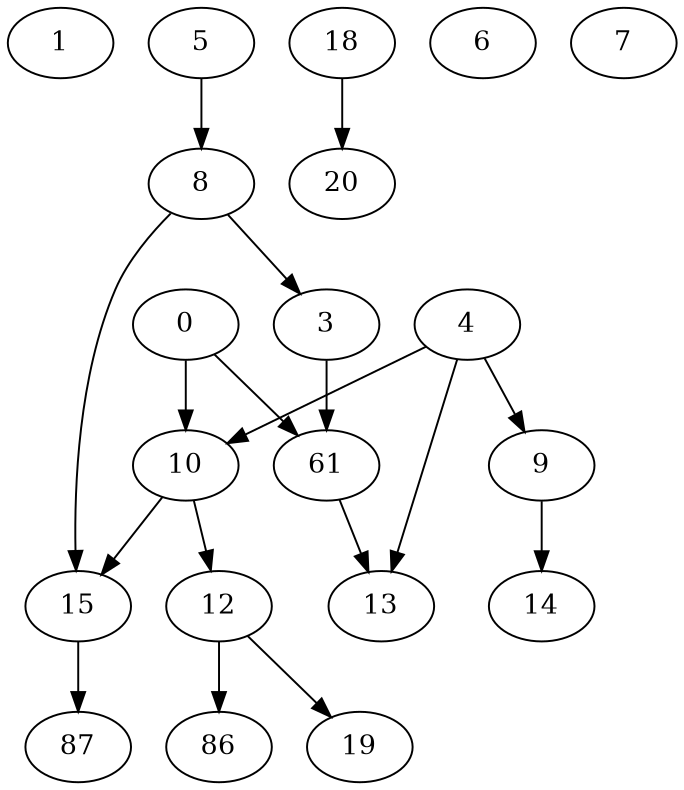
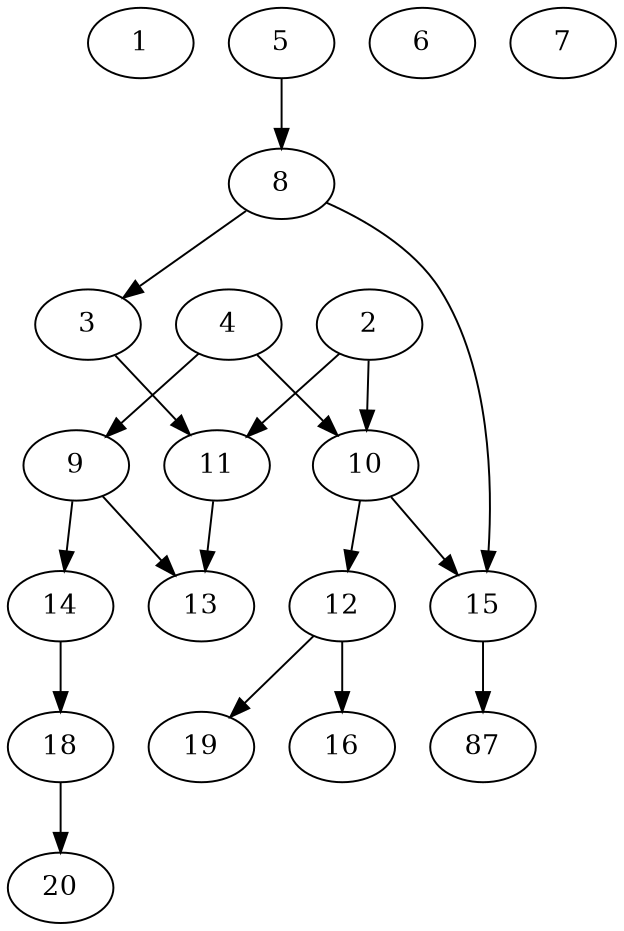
node "0": label "0" -> "2"
edge "4" -> "13": now "9" -> "13"
node "61": label "61" -> "11"
edge "14" -> "18": added
node "86": label "86" -> "16"
